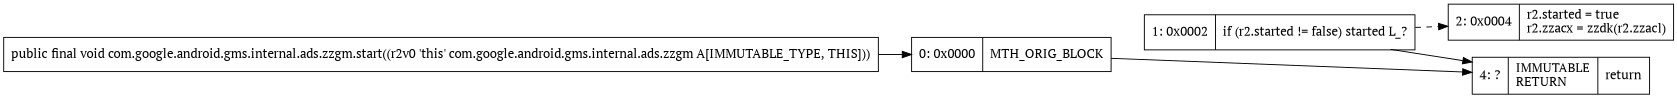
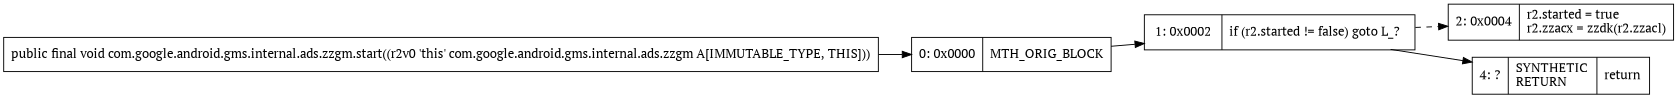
node "1: 0x0002": text "if (r2.started != false) started L_?" -> "if (r2.started != false) goto L_?"
edge "0: 0x0000" -> "4: ?": now "0: 0x0000" -> "1: 0x0002"
node "4: ?": text "IMMUTABLE" -> "SYNTHETIC"
